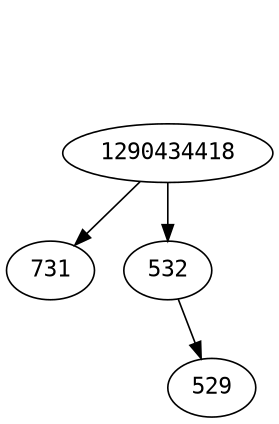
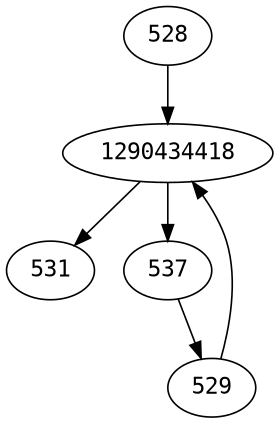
node "528": added
node "731": label "731" -> "531"
node "532": label "532" -> "537"
edge "529" -> "1290434418": added
